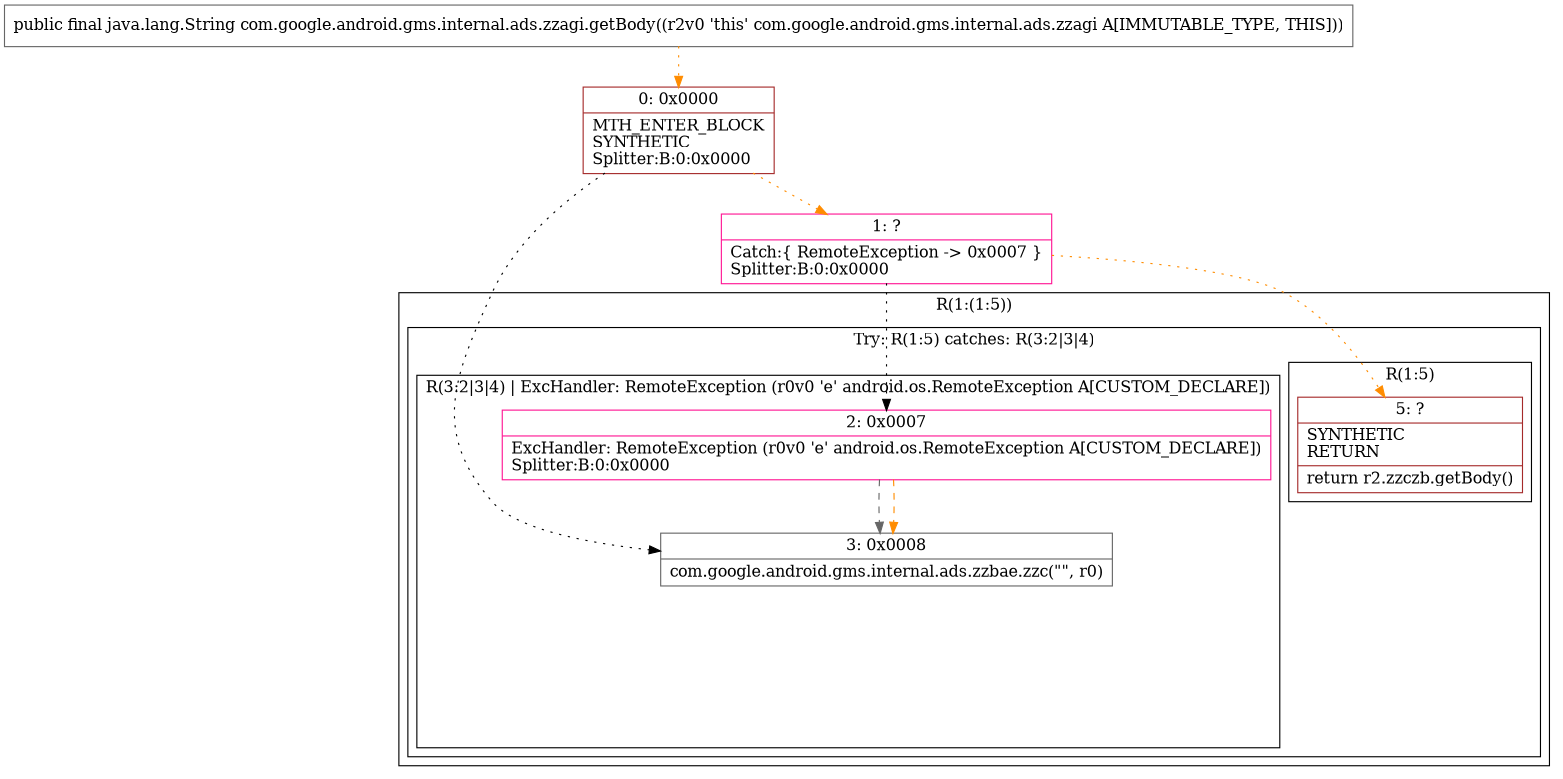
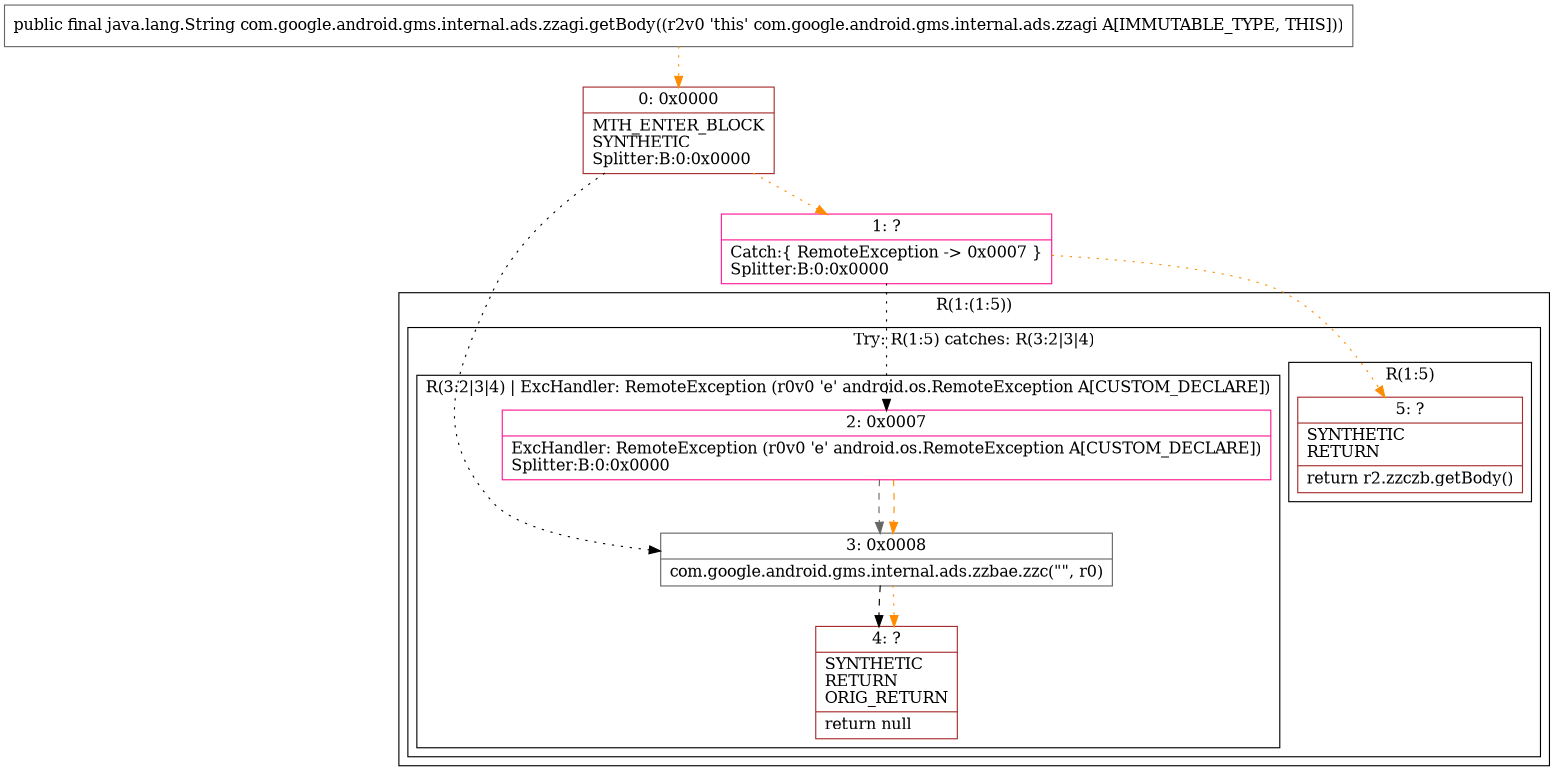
node "4: ?": added
